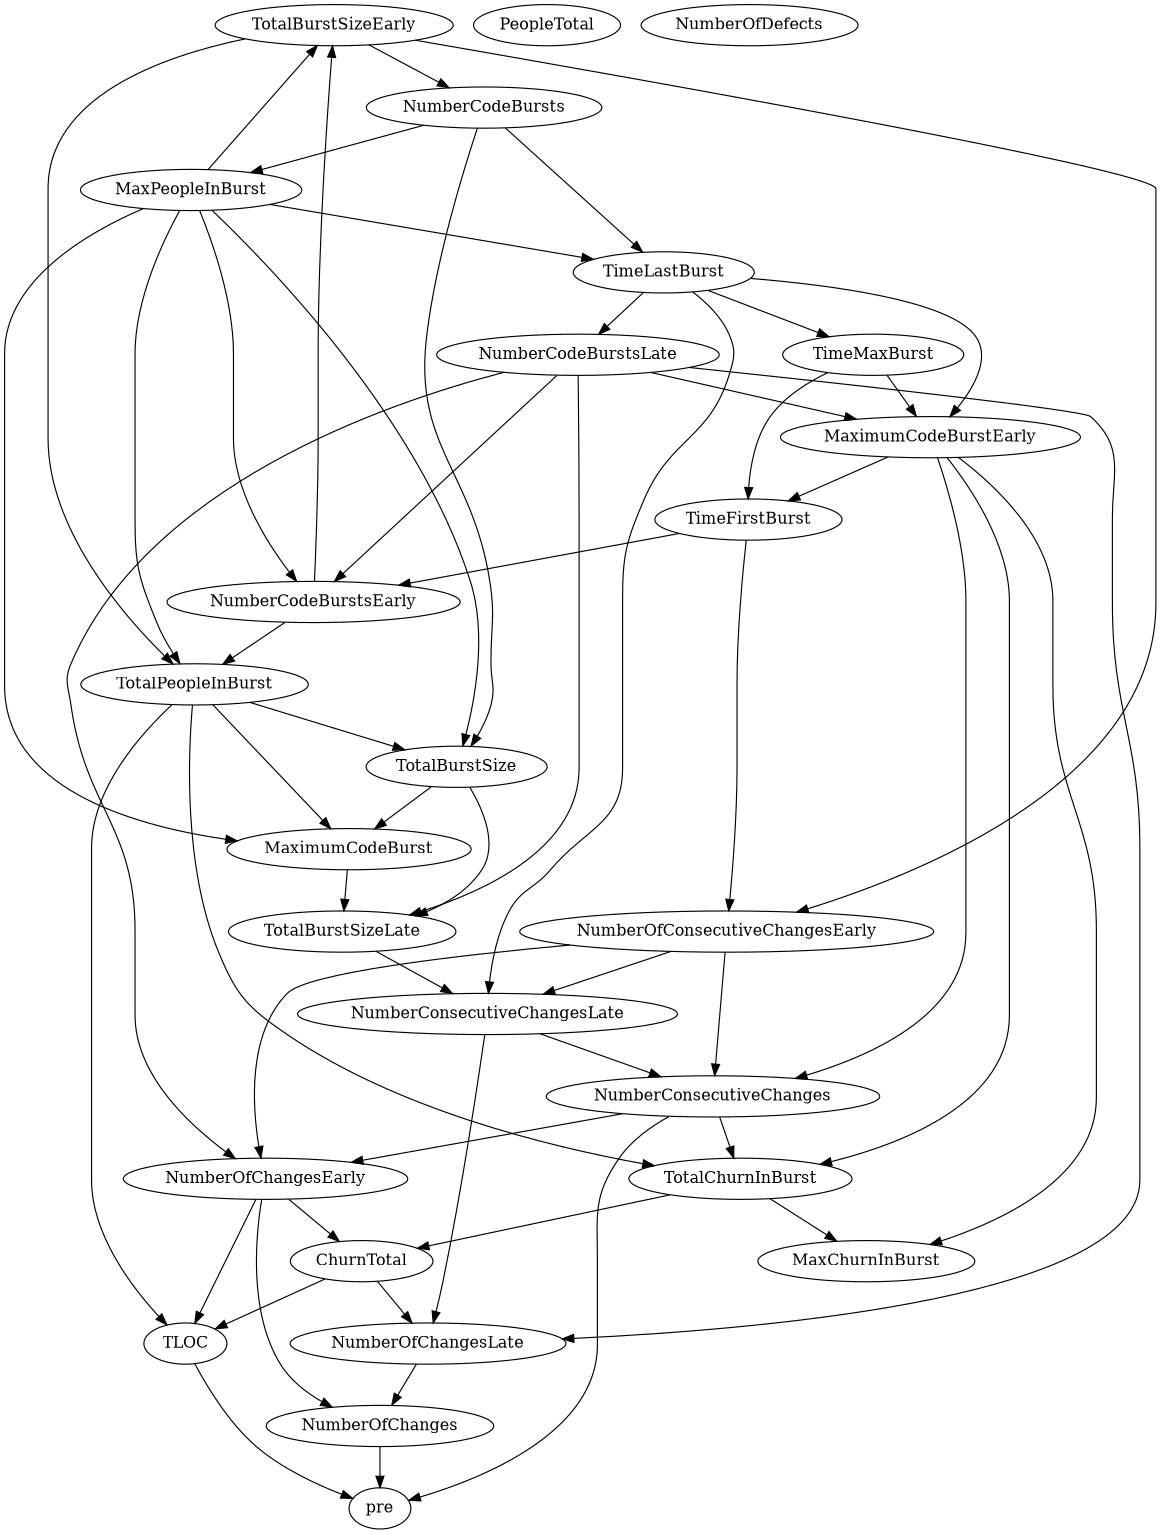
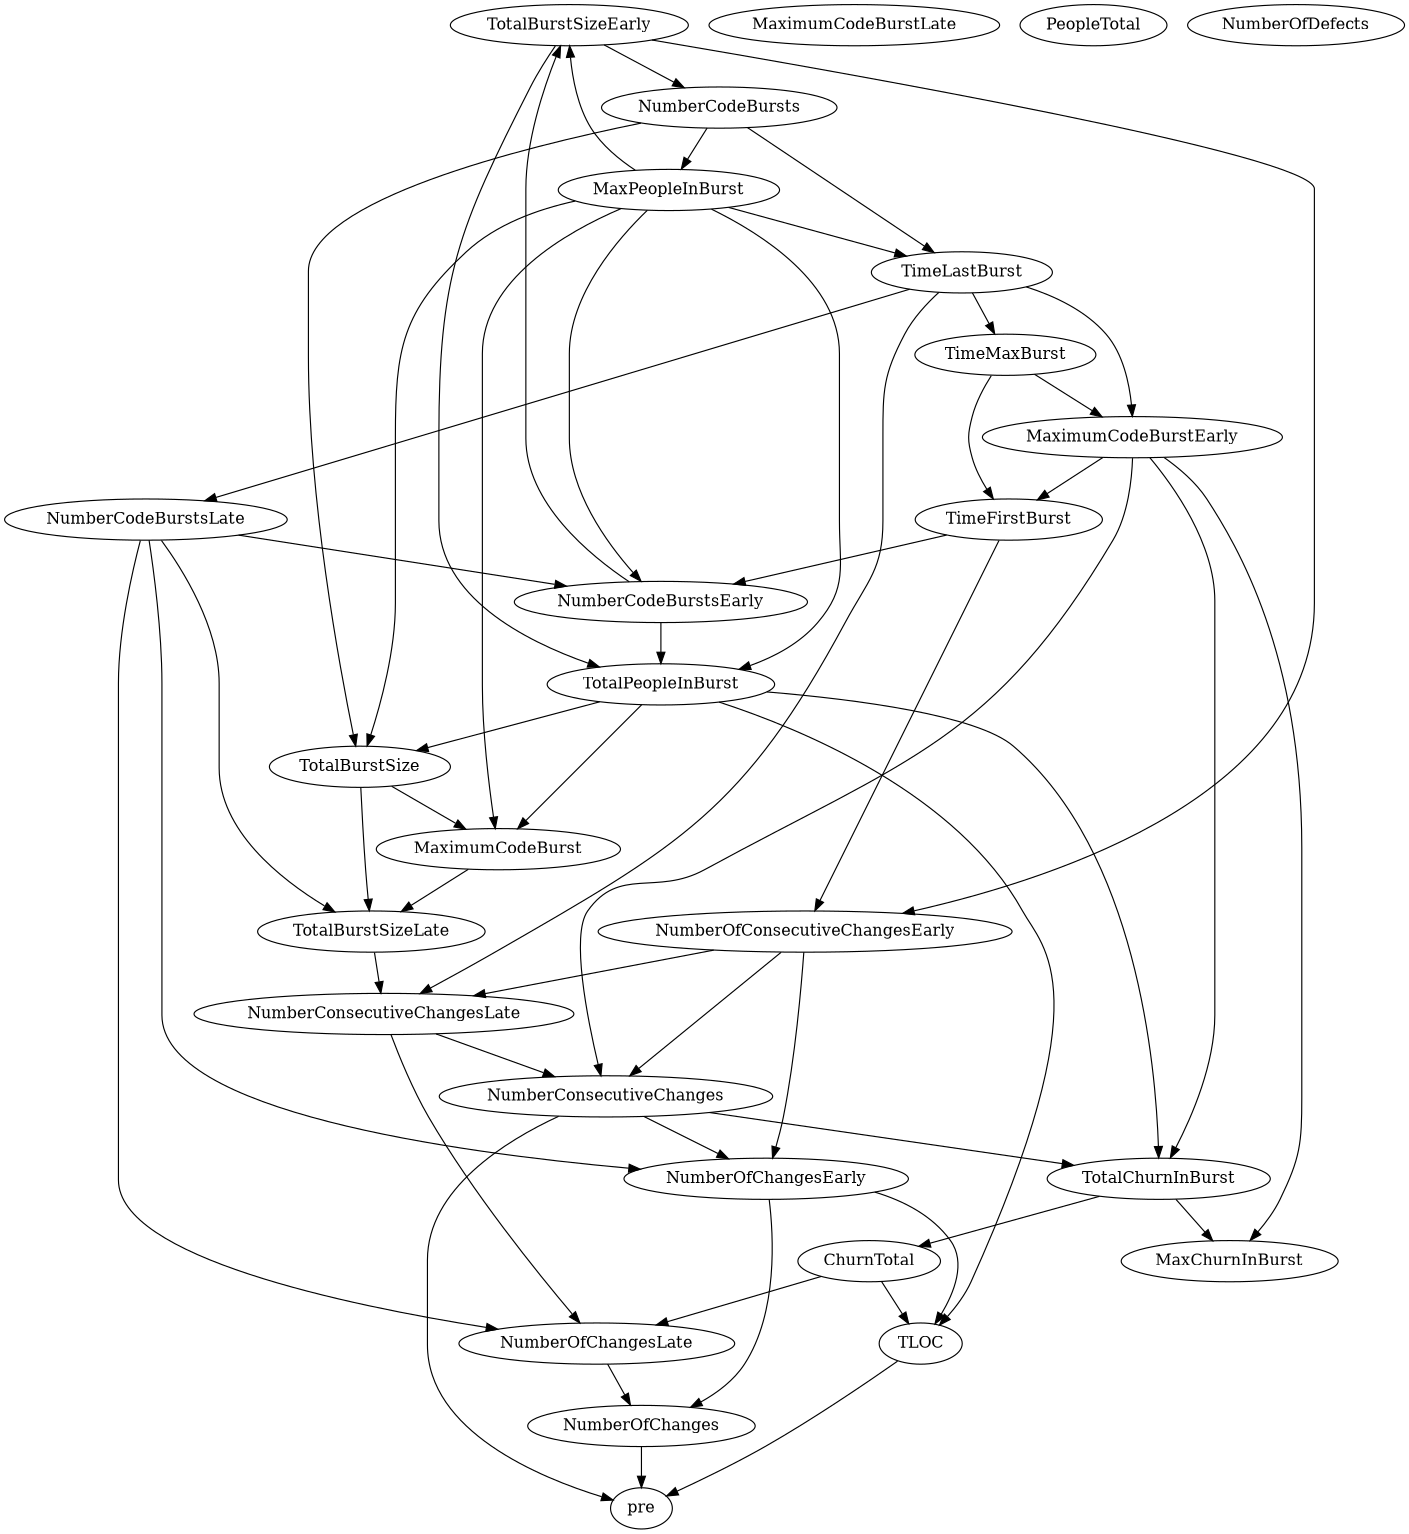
node "MaximumCodeBurstLate": added
edge "NumberCodeBurstsLate" -> "MaximumCodeBurstEarly": removed
edge "NumberOfChangesEarly" -> "ChurnTotal": removed
